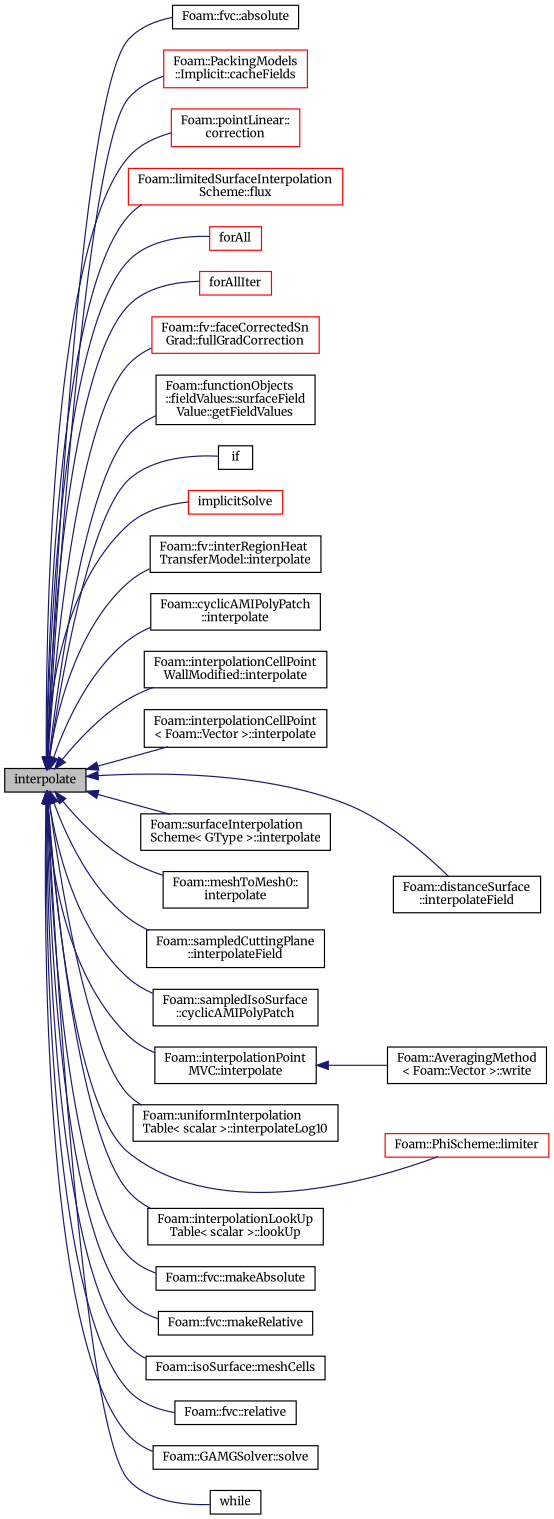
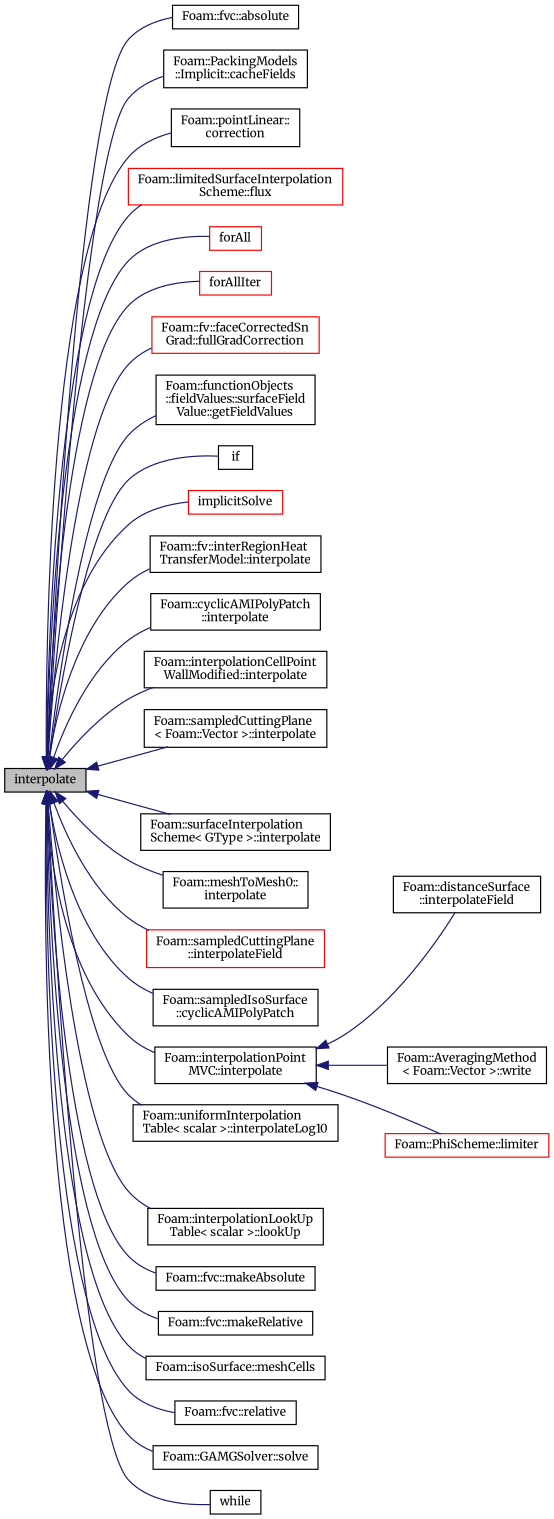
node "Foam::PackingModels ::Implicit::cacheFields": color red -> black
node "Foam::pointLinear:: correction": color red -> black
node "Foam::interpolationCellPoint < Foam::Vector >::interpolate": label "Foam::interpolationCellPoint < Foam::Vector >::interpolate" -> "Foam::sampledCuttingPlane < Foam::Vector >::interpolate"
edge "Foam::distanceSurface ::interpolateField" -> "interpolate": now "Foam::distanceSurface ::interpolateField" -> "Foam::interpolationPoint MVC::interpolate"
node "Foam::sampledCuttingPlane ::interpolateField": color black -> red
edge "Foam::PhiScheme::limiter" -> "interpolate": now "Foam::PhiScheme::limiter" -> "Foam::interpolationPoint MVC::interpolate"
